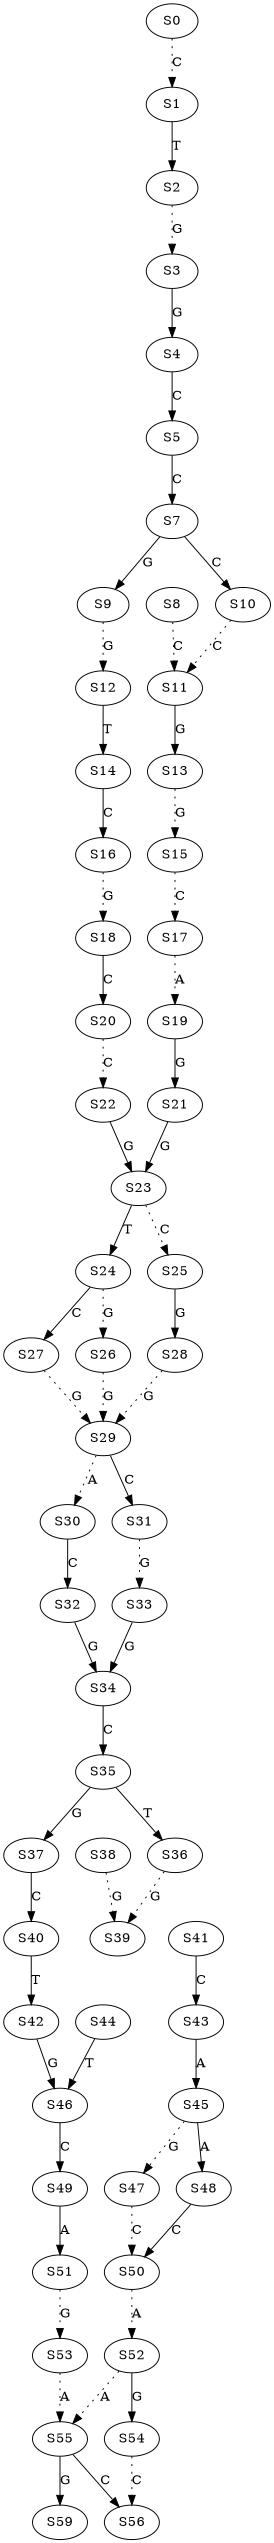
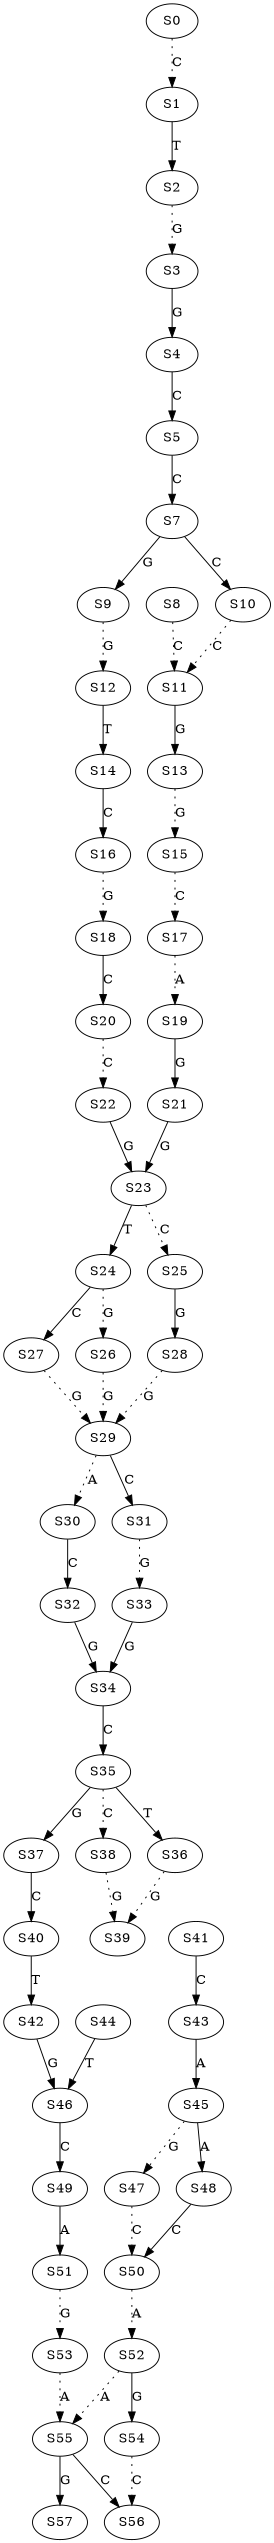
edge "S35" -> "S38": added, label "C"
node "S59": label "S59" -> "S57"
